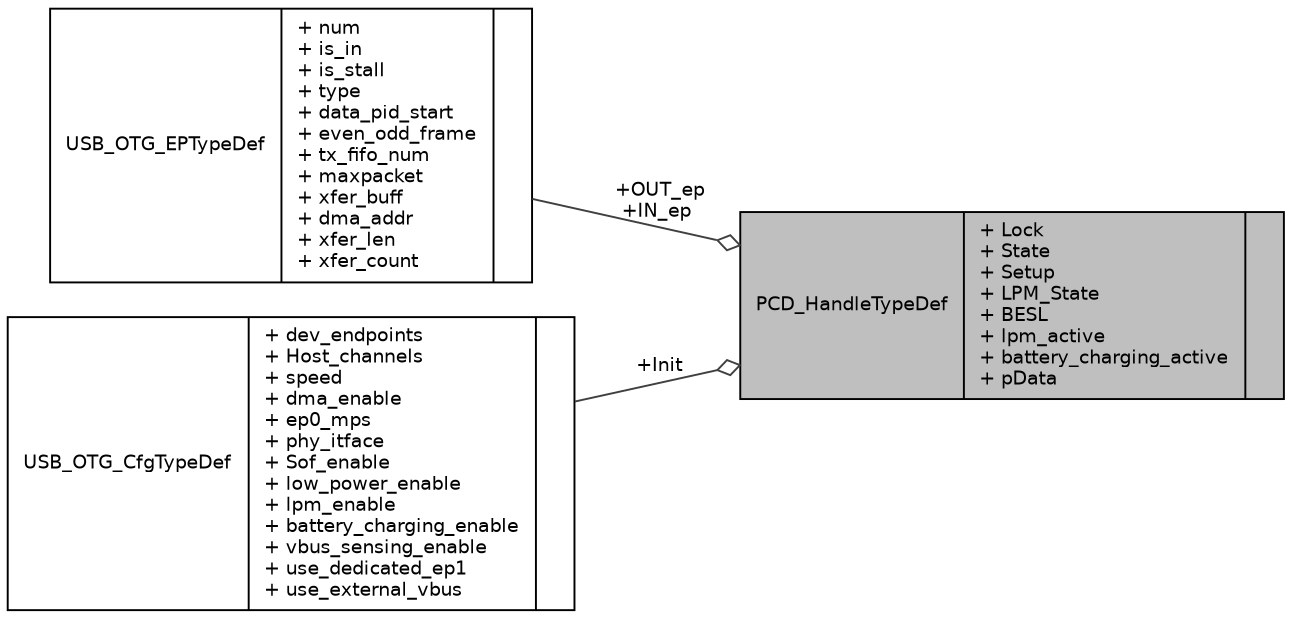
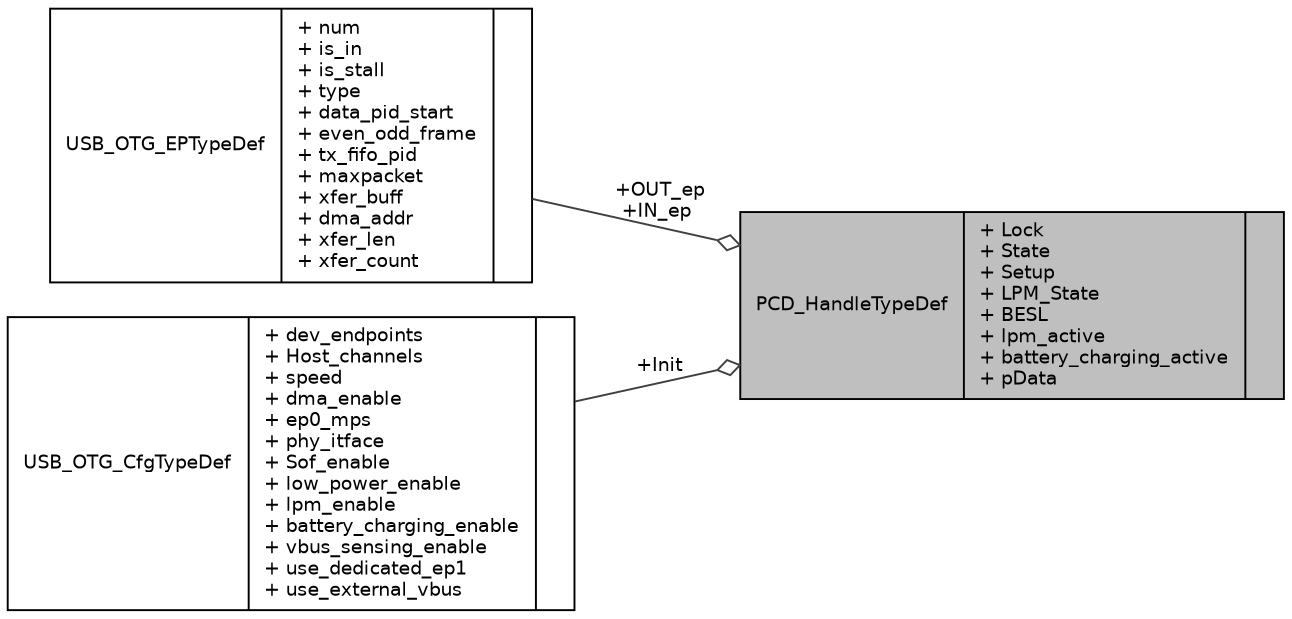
node "USB_OTG_EPTypeDef": text "+ tx_fifo_num" -> "+ tx_fifo_pid"
